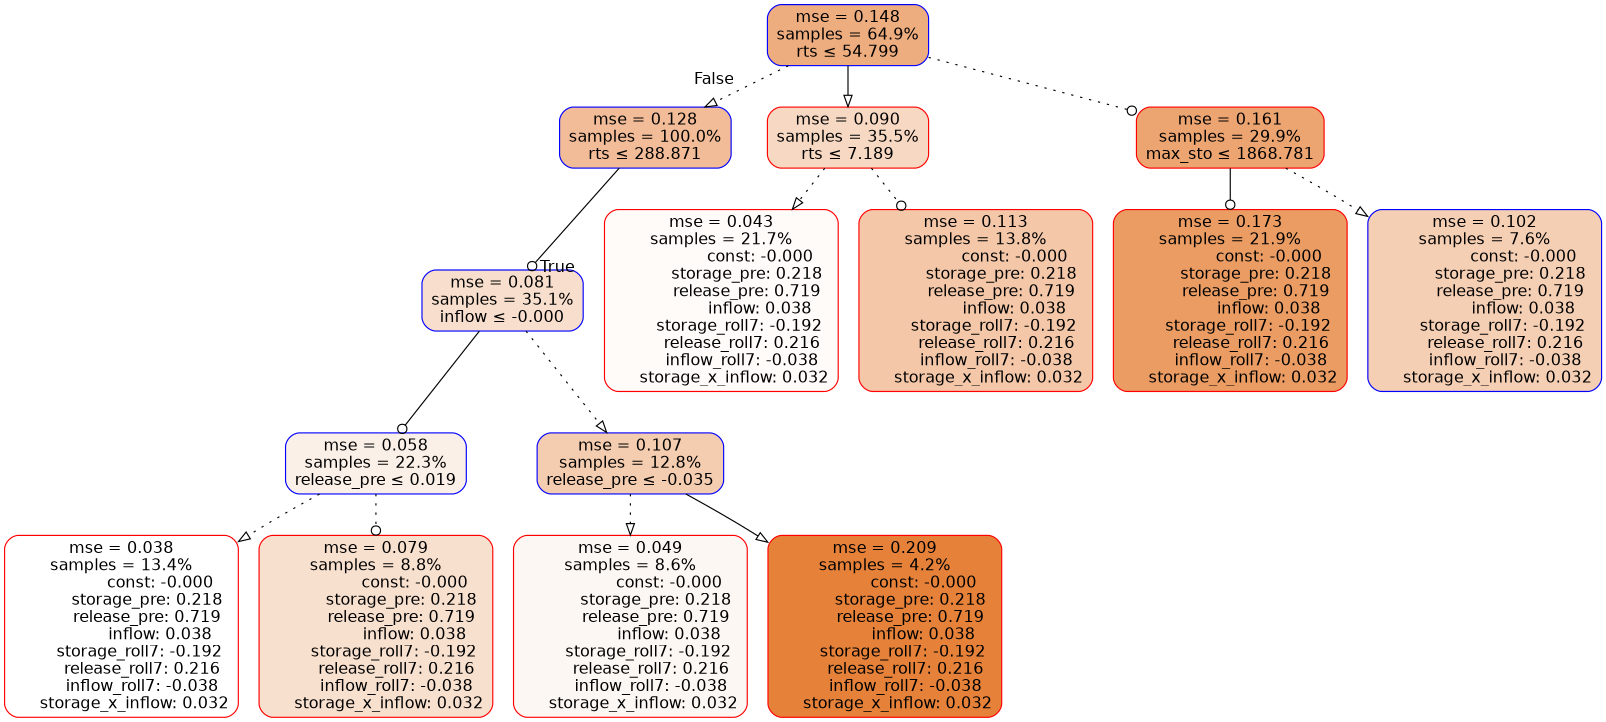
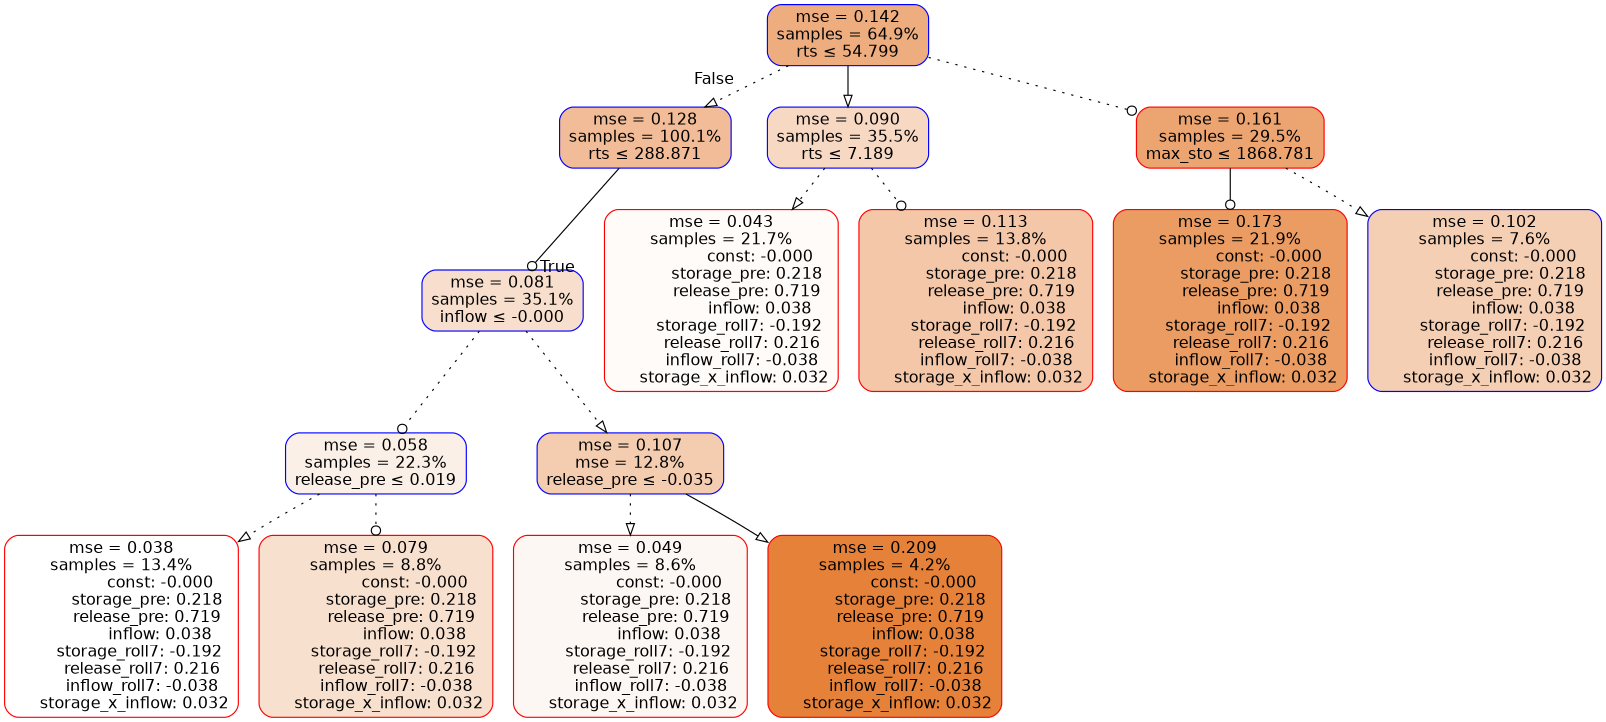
node "mse = 0.148 samples = 64.9% rts ≤ 54.799": label "mse = 0.148 samples = 64.9% rts ≤ 54.799" -> "mse = 0.142 samples = 64.9% rts ≤ 54.799"
node "mse = 0.128 samples = 100.0% rts ≤ 288.871": label "mse = 0.128 samples = 100.0% rts ≤ 288.871" -> "mse = 0.128 samples = 100.1% rts ≤ 288.871"
node "mse = 0.090 samples = 35.5% rts ≤ 7.189": color red -> blue
node "mse = 0.161 samples = 29.9% max_sto ≤ 1868.781": label "mse = 0.161 samples = 29.9% max_sto ≤ 1868.781" -> "mse = 0.161 samples = 29.5% max_sto ≤ 1868.781"
edge "mse = 0.081 samples = 35.1% inflow ≤ -0.000" -> "mse = 0.058 samples = 22.3% release_pre ≤ 0.019": style solid -> dotted
node "mse = 0.107 samples = 12.8% release_pre ≤ -0.035": label "mse = 0.107 samples = 12.8% release_pre ≤ -0.035" -> "mse = 0.107 mse = 12.8% release_pre ≤ -0.035"
